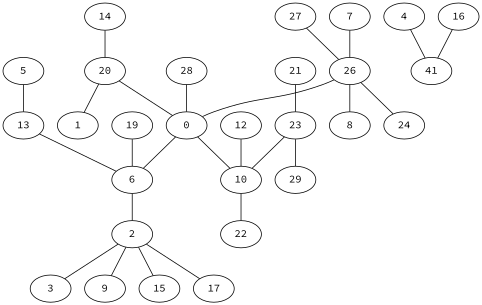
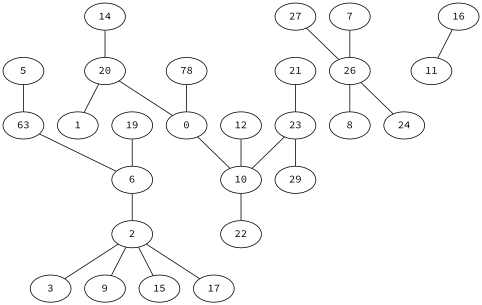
node "4": removed
node "28": label "28" -> "78"
node "41": label "41" -> "11"
edge "26" -- "0": removed
node "13": label "13" -> "63"
edge "0" -- "6": removed
